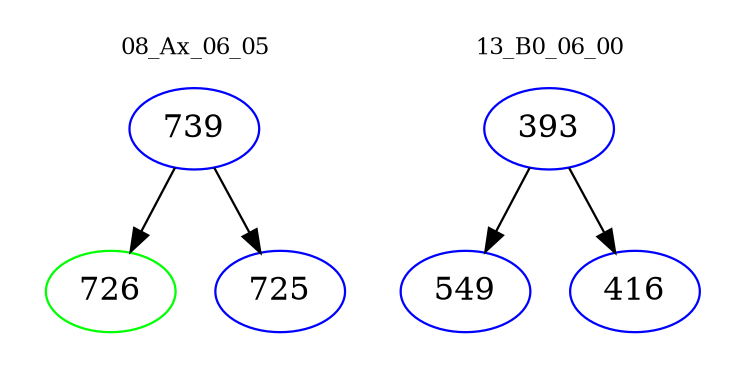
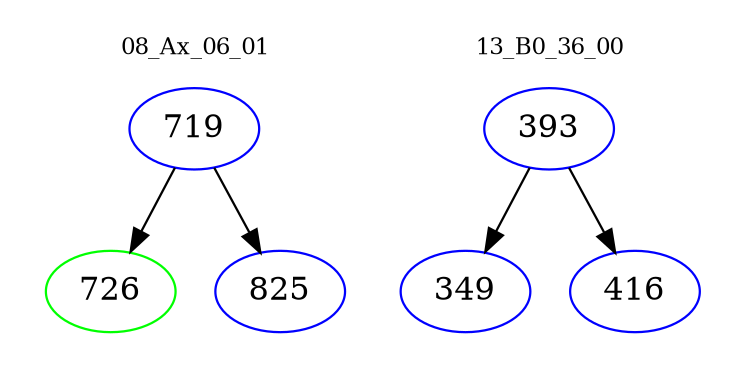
cluster "08_Ax_06_05": label "08_Ax_06_05" -> "08_Ax_06_01"
cluster "13_B0_06_00": label "13_B0_06_00" -> "13_B0_36_00"
node "739": label "739" -> "719"
node "725": label "725" -> "825"
node "549": label "549" -> "349"
